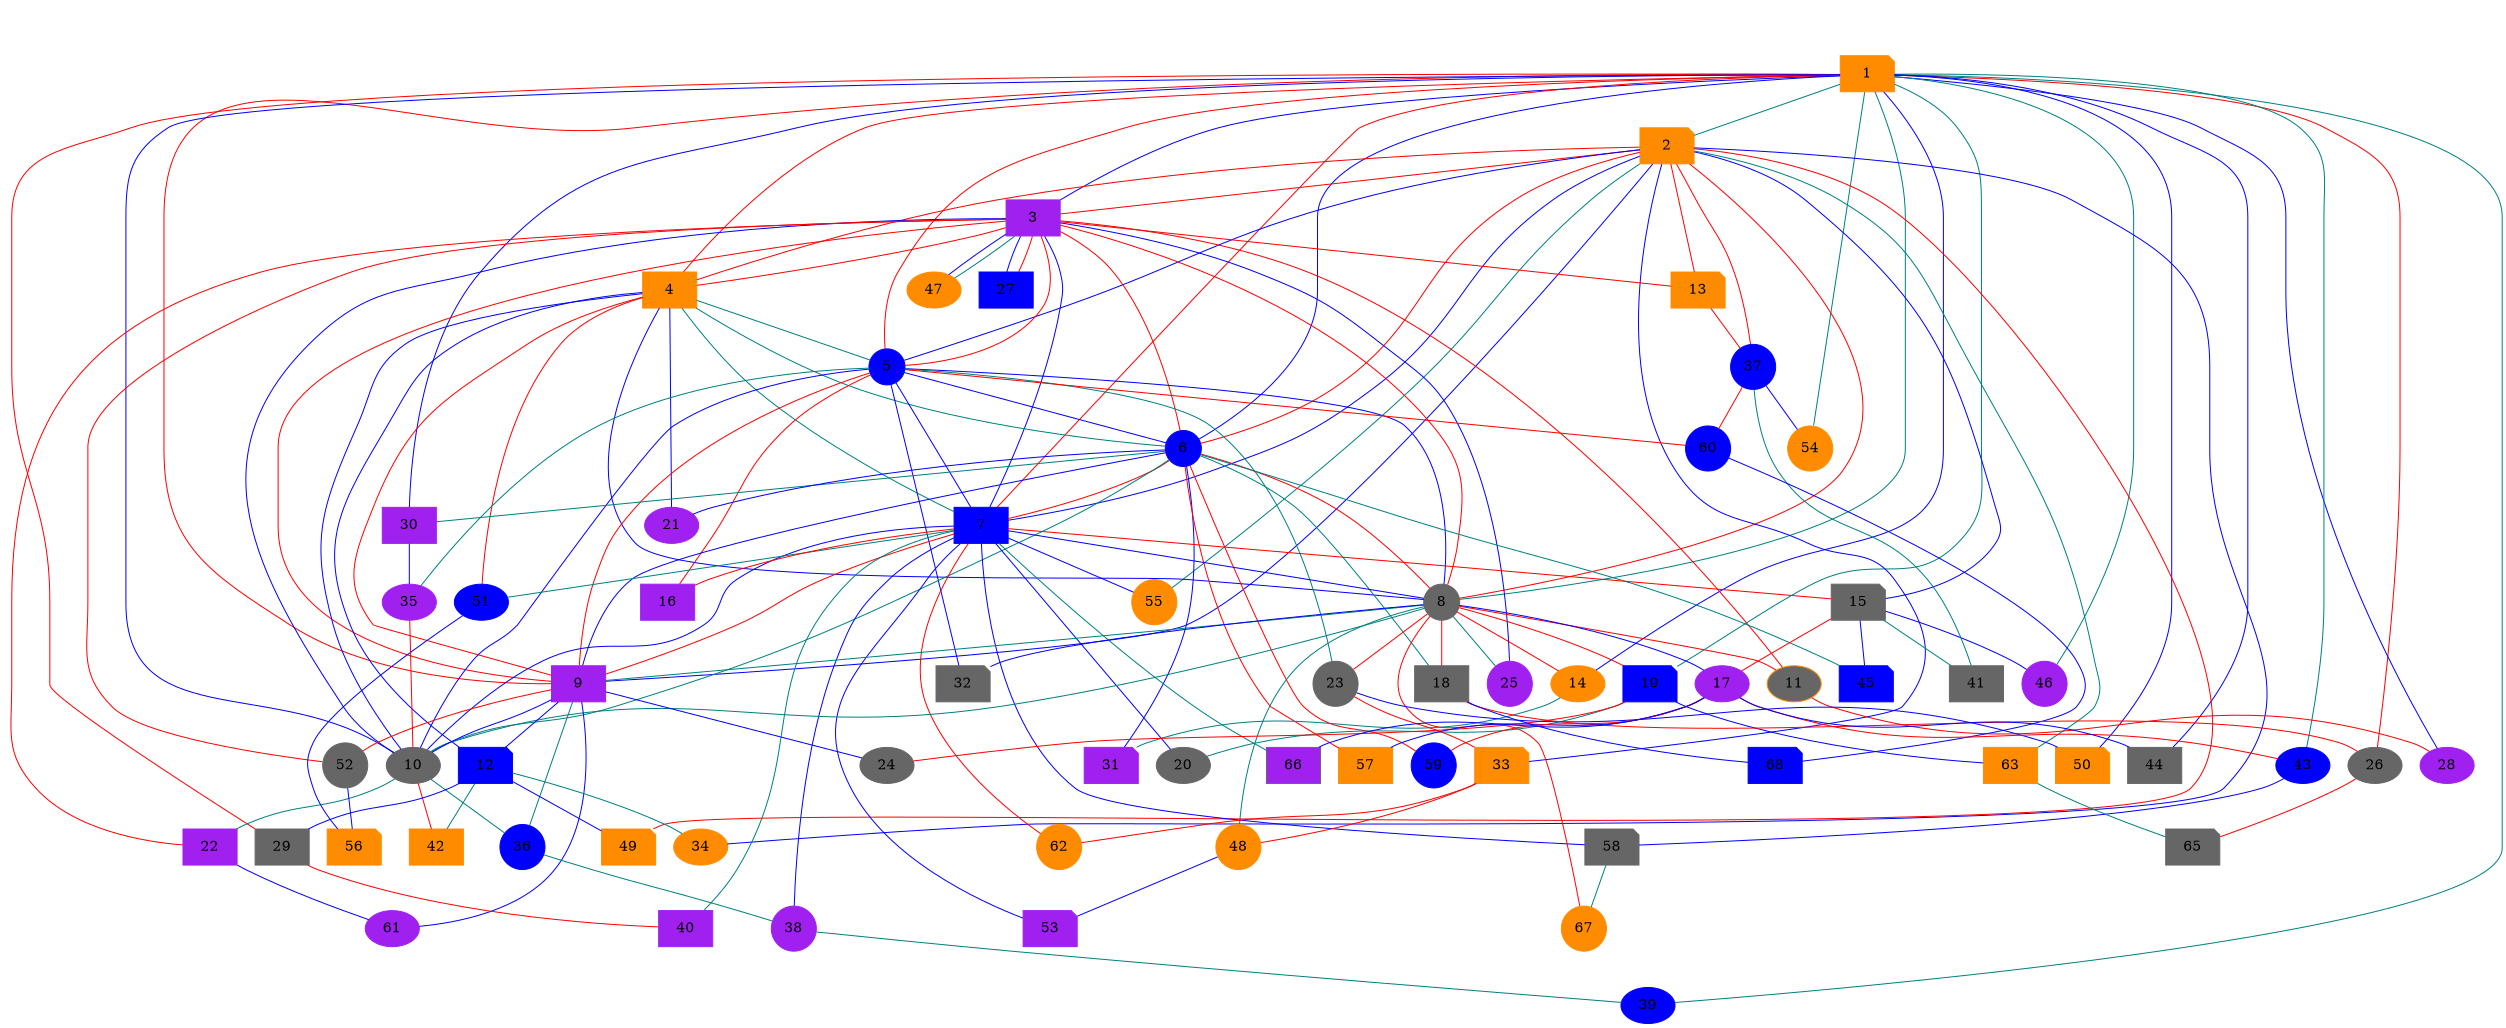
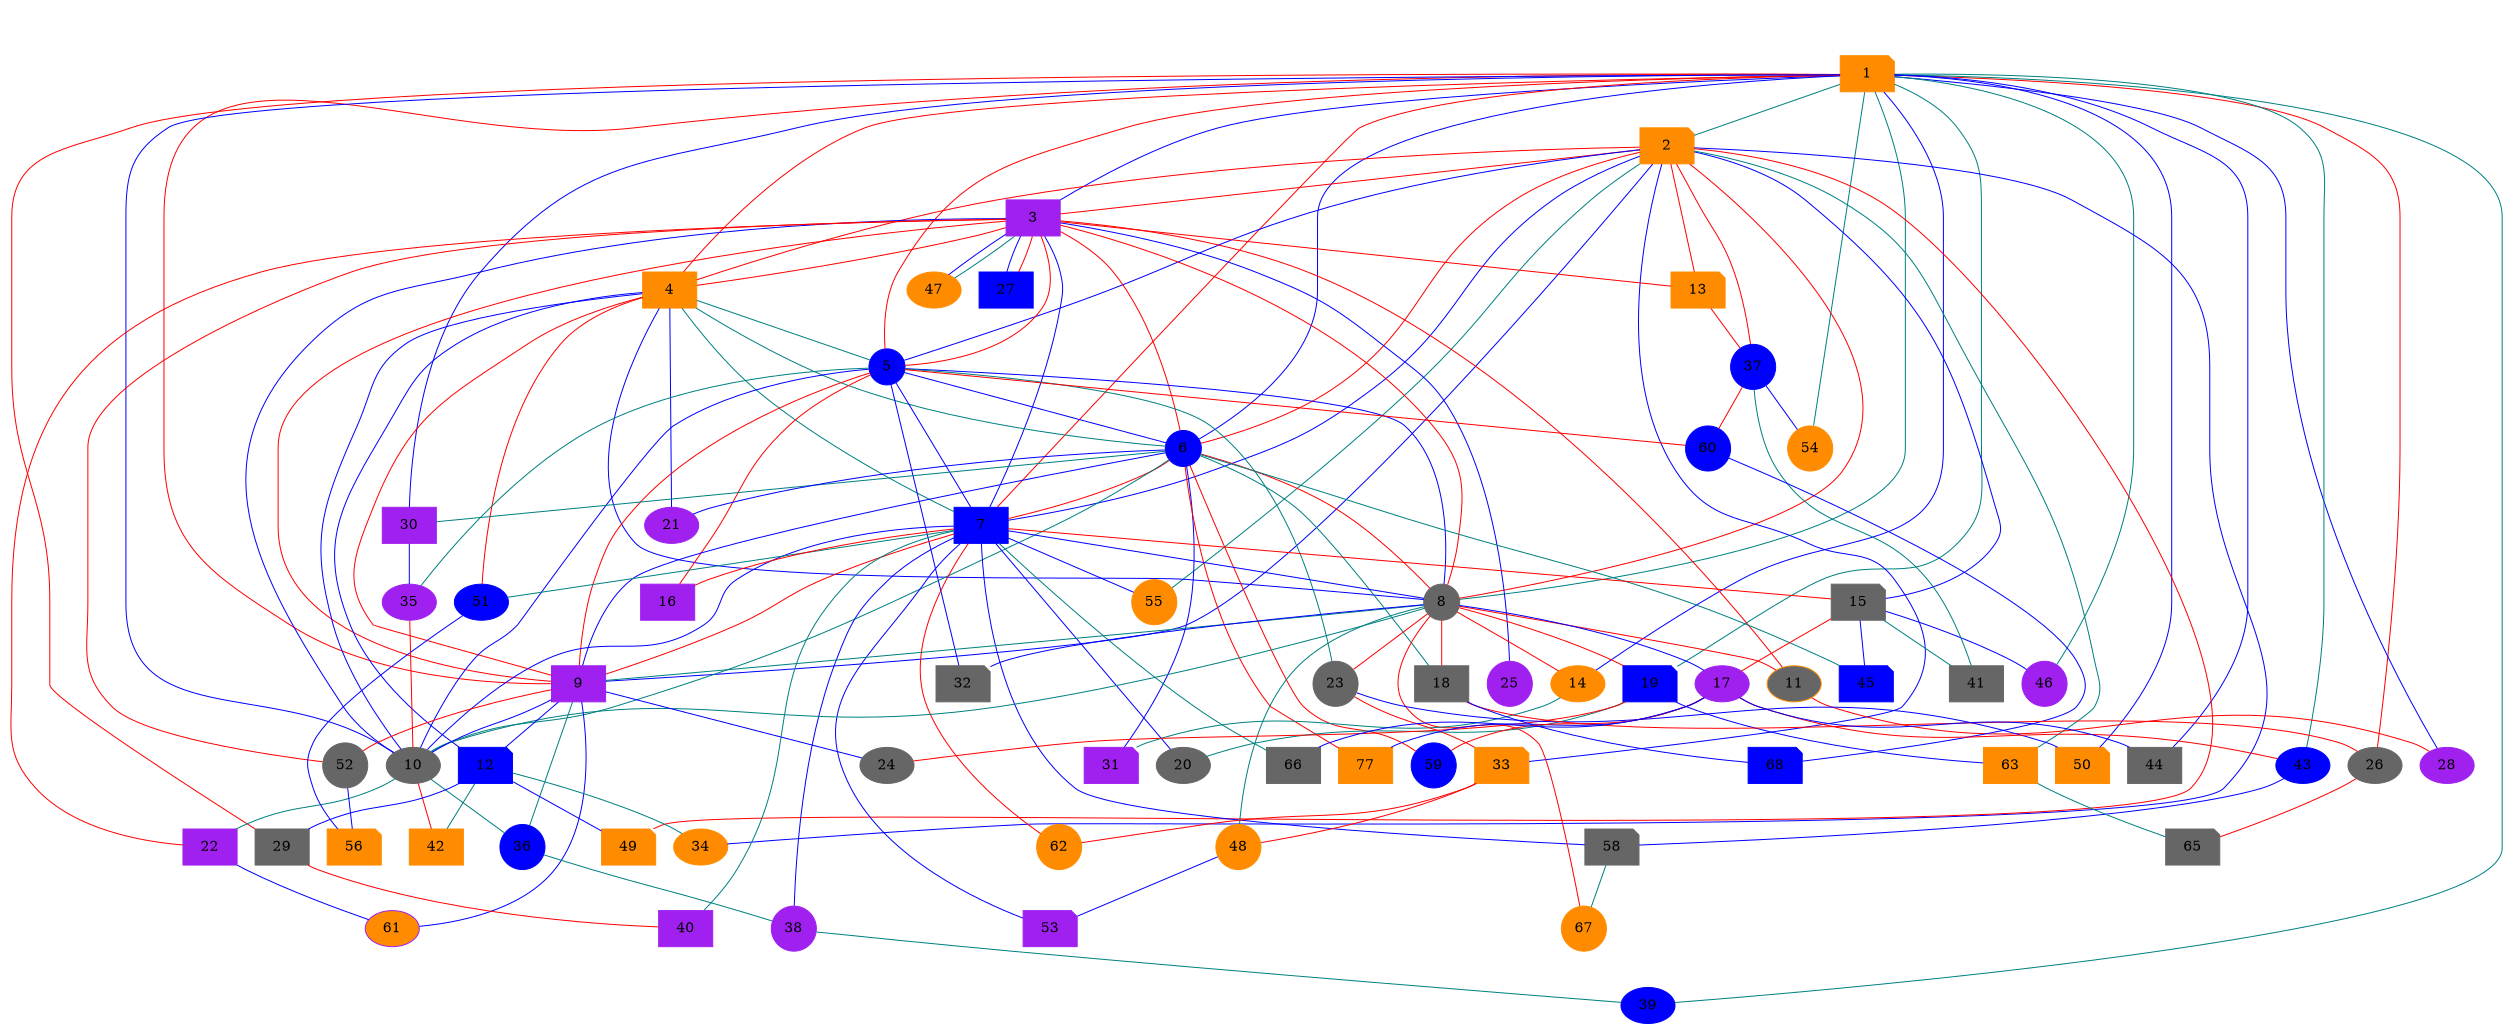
edge "8" -- "25": removed
node "66": fillcolor purple -> gray40
node "57": label "57" -> "77"
node "61": fillcolor purple -> darkorange
